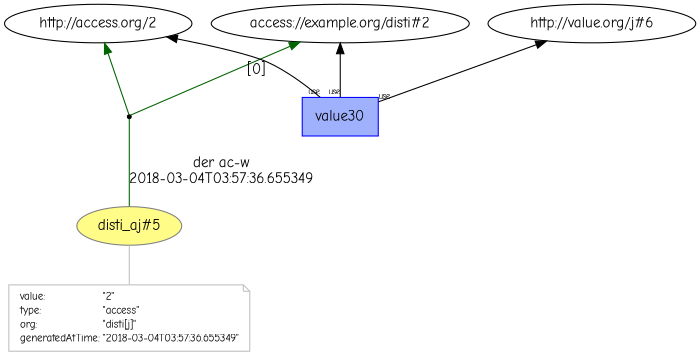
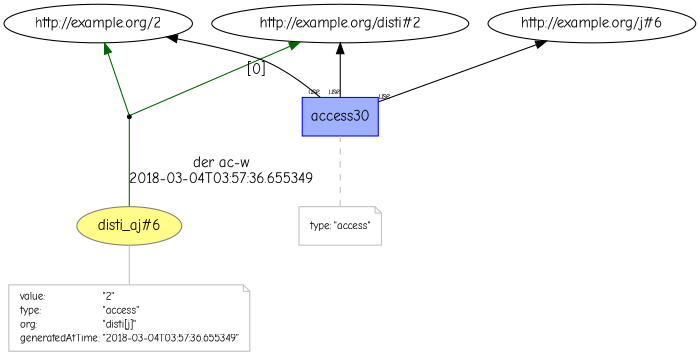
node "http://access.org/2": label "http://access.org/2" -> "http://example.org/2"
node "access://example.org/disti#2": label "access://example.org/disti#2" -> "http://example.org/disti#2"
node "http://value.org/j#6": label "http://value.org/j#6" -> "http://example.org/j#6"
node "value30": label "value30" -> "access30"
node "disti_aj#5": label "disti_aj#5" -> "disti_aj#6"
node "type:": added
